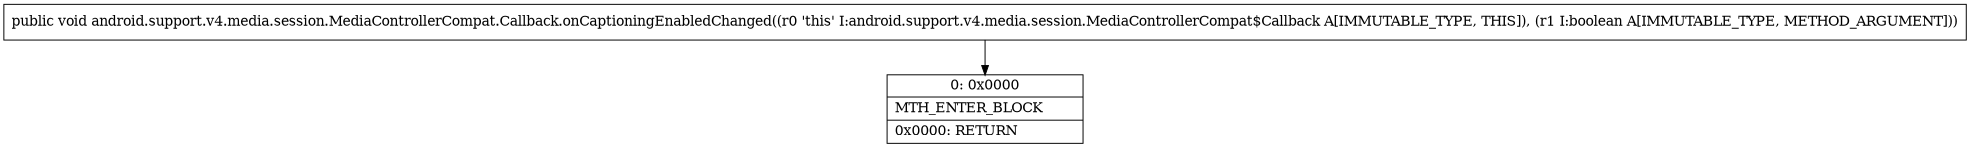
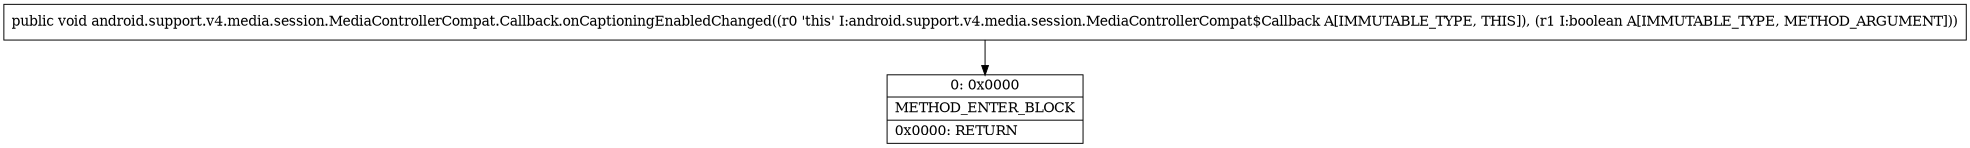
node "0: 0x0000": text "MTH_ENTER_BLOCK" -> "METHOD_ENTER_BLOCK"
